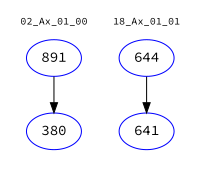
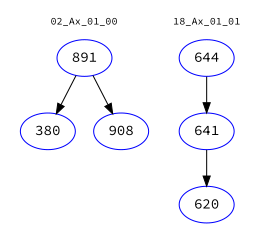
node "908": added
node "620": added
